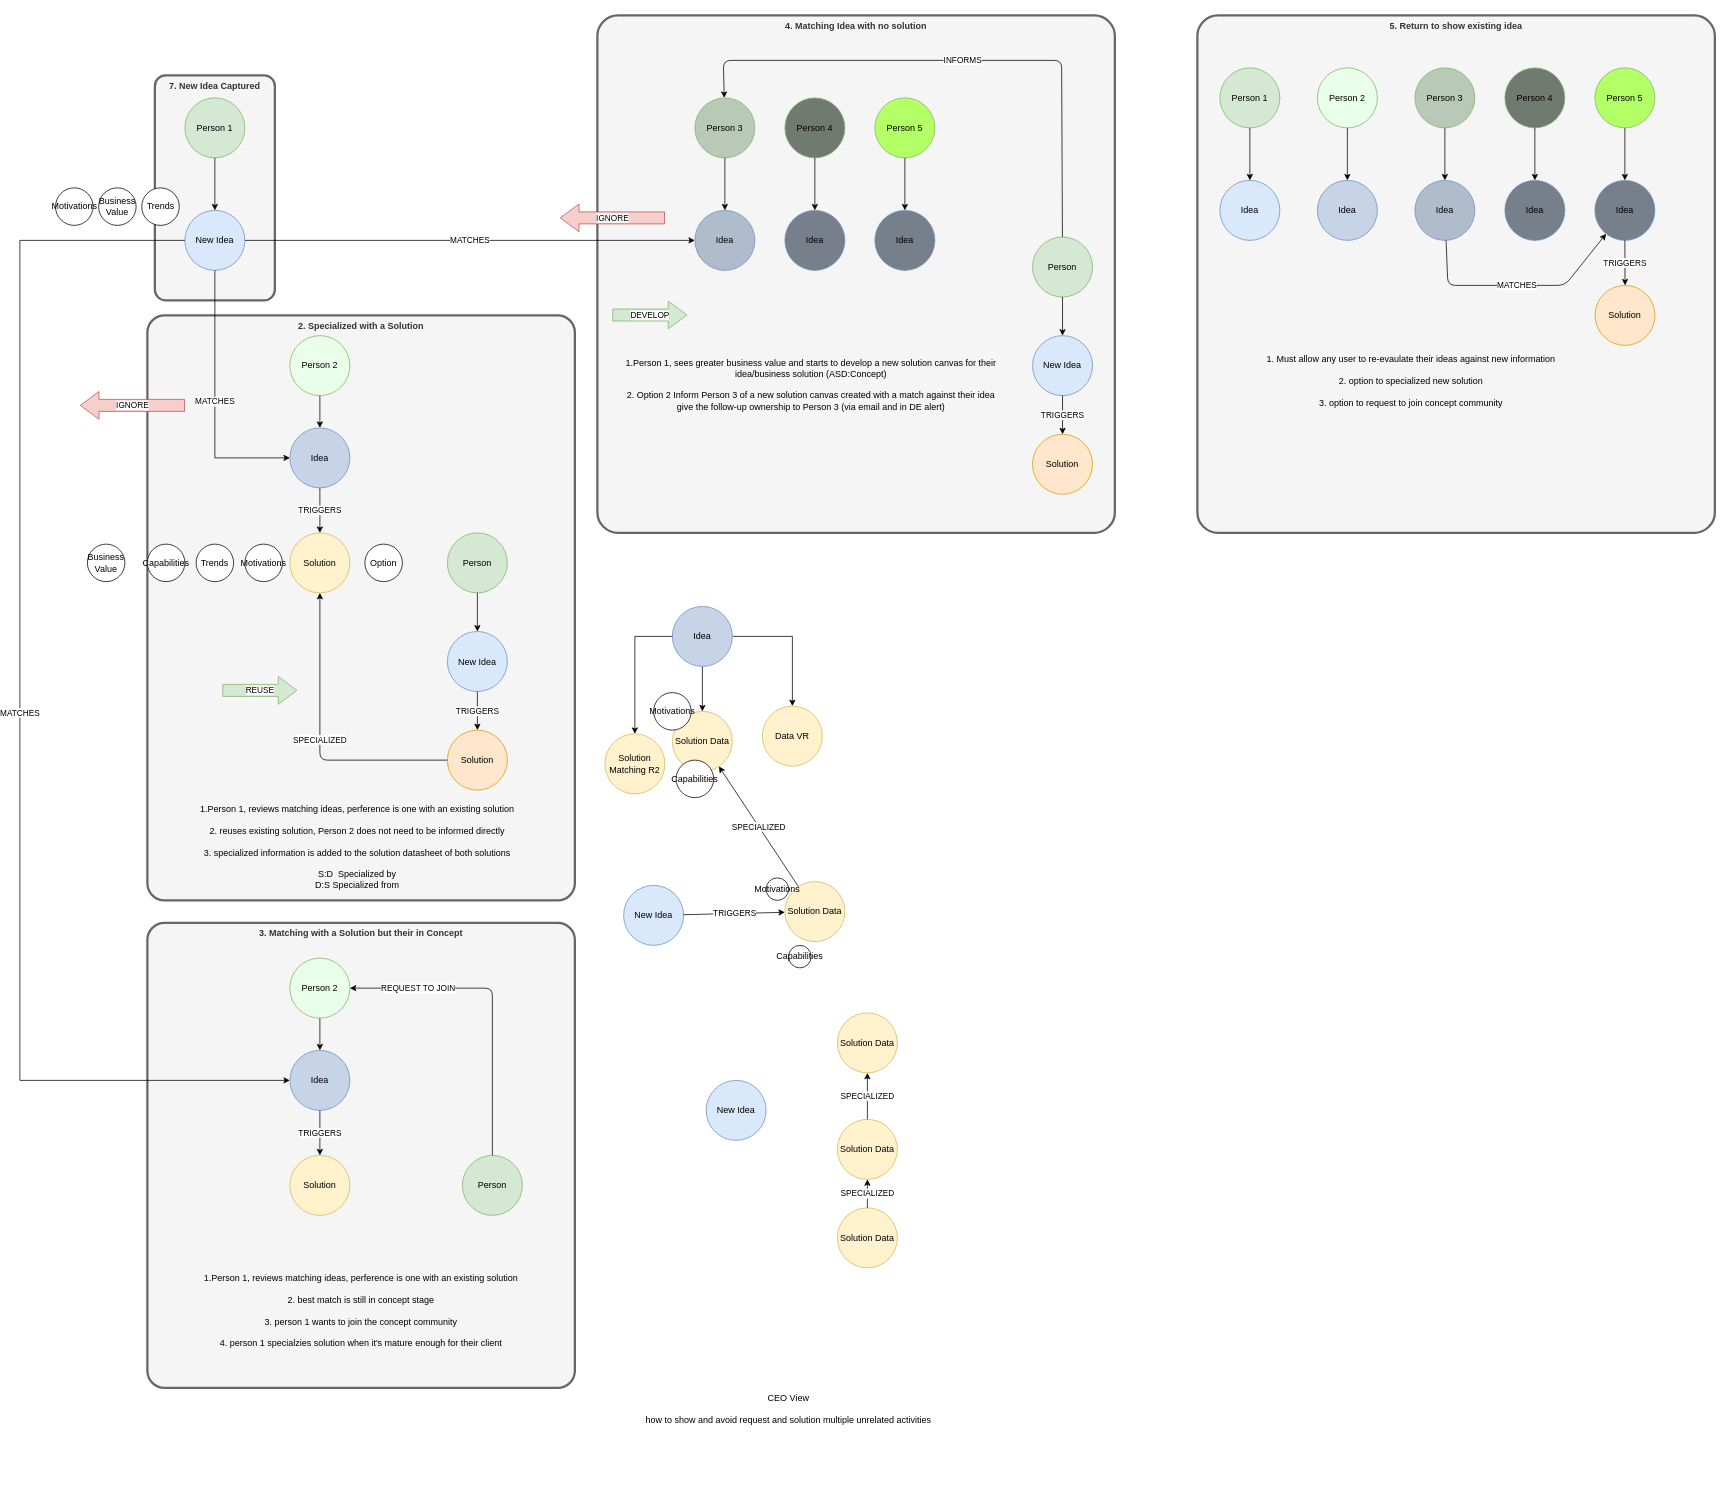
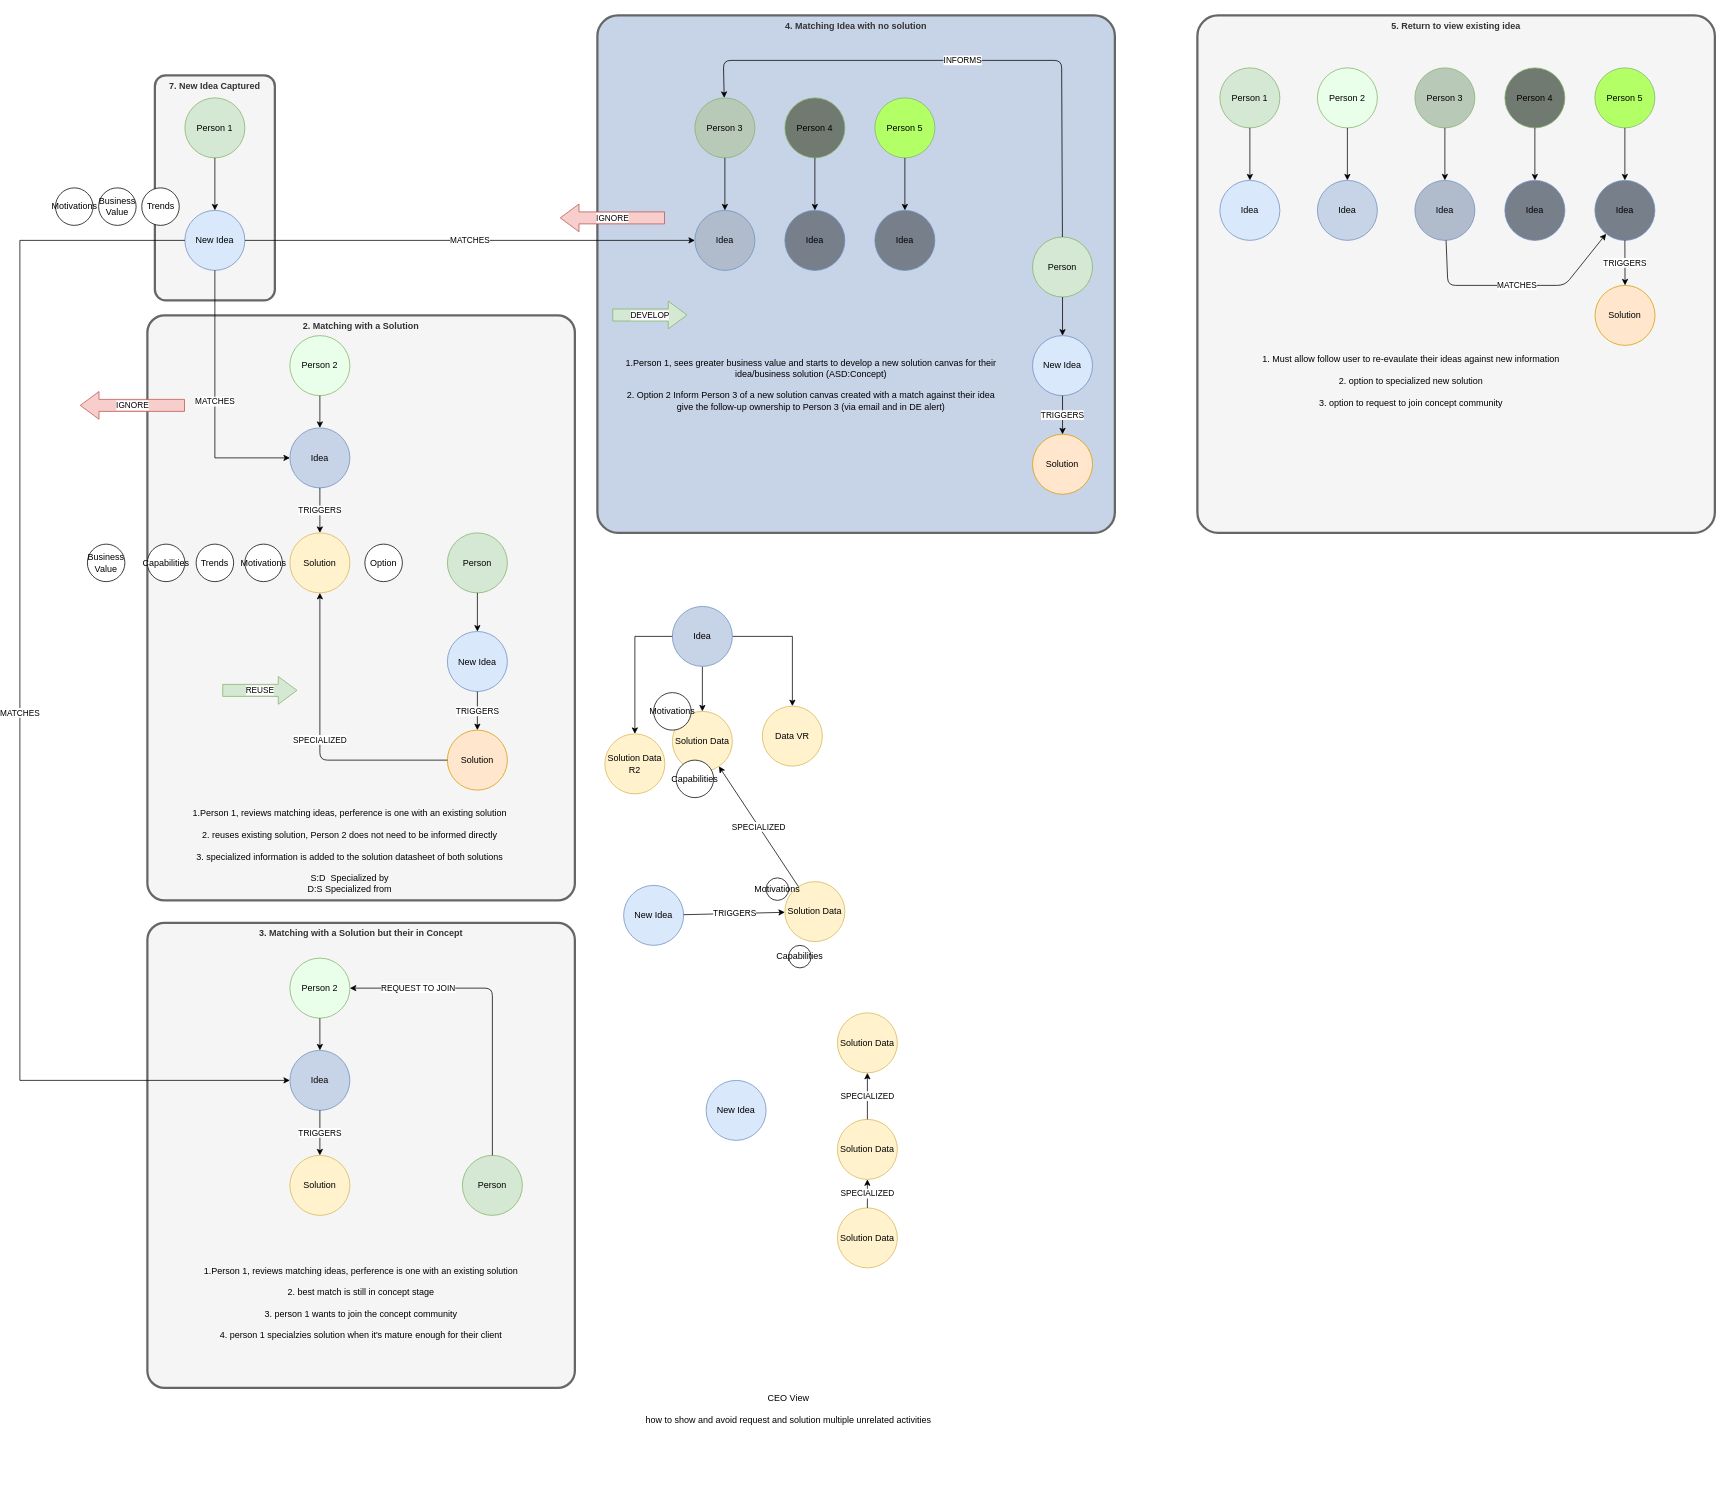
node "5. Return to show existing idea": label "5. Return to show existing idea" -> "5. Return to view existing idea"
node "4. Matching Idea with no solution": fillcolor #f5f5f5 -> #c7d3e6
node "2. Specialized with a Solution": label "2. Specialized with a Solution" -> "2. Matching with a Solution"
node "1. Must allow any user to re-evaulate their ideas against new information 2. option to specialized new solution 3. option to request to join concept community": label "1. Must allow any user to re-evaulate their ideas against new information 2. option to specialized new solution 3. option to request to join concept community" -> "1. Must allow follow user to re-evaulate their ideas against new information 2. option to specialized new solution 3. option to request to join concept community"
node "Solution Matching R2": label "Solution Matching R2" -> "Solution Data R2"
node "1.Person 1, reviews matching ideas, perference is one with an existing solution 2. reuses existing solution, Person 2 does not need to be informed directly 3. specialized information is added to the solution datasheet of both solutions S:D Specialized by D:S Specialized from": moved (357, 844) -> (350, 848)
node "1.Person 1, reviews matching ideas, perference is one with an existing solution 2. best match is still in concept stage 3. person 1 wants to join the concept community 4. person 1 specialzies solution when it's mature enough for their client": moved (361, 1313) -> (361, 1305)
